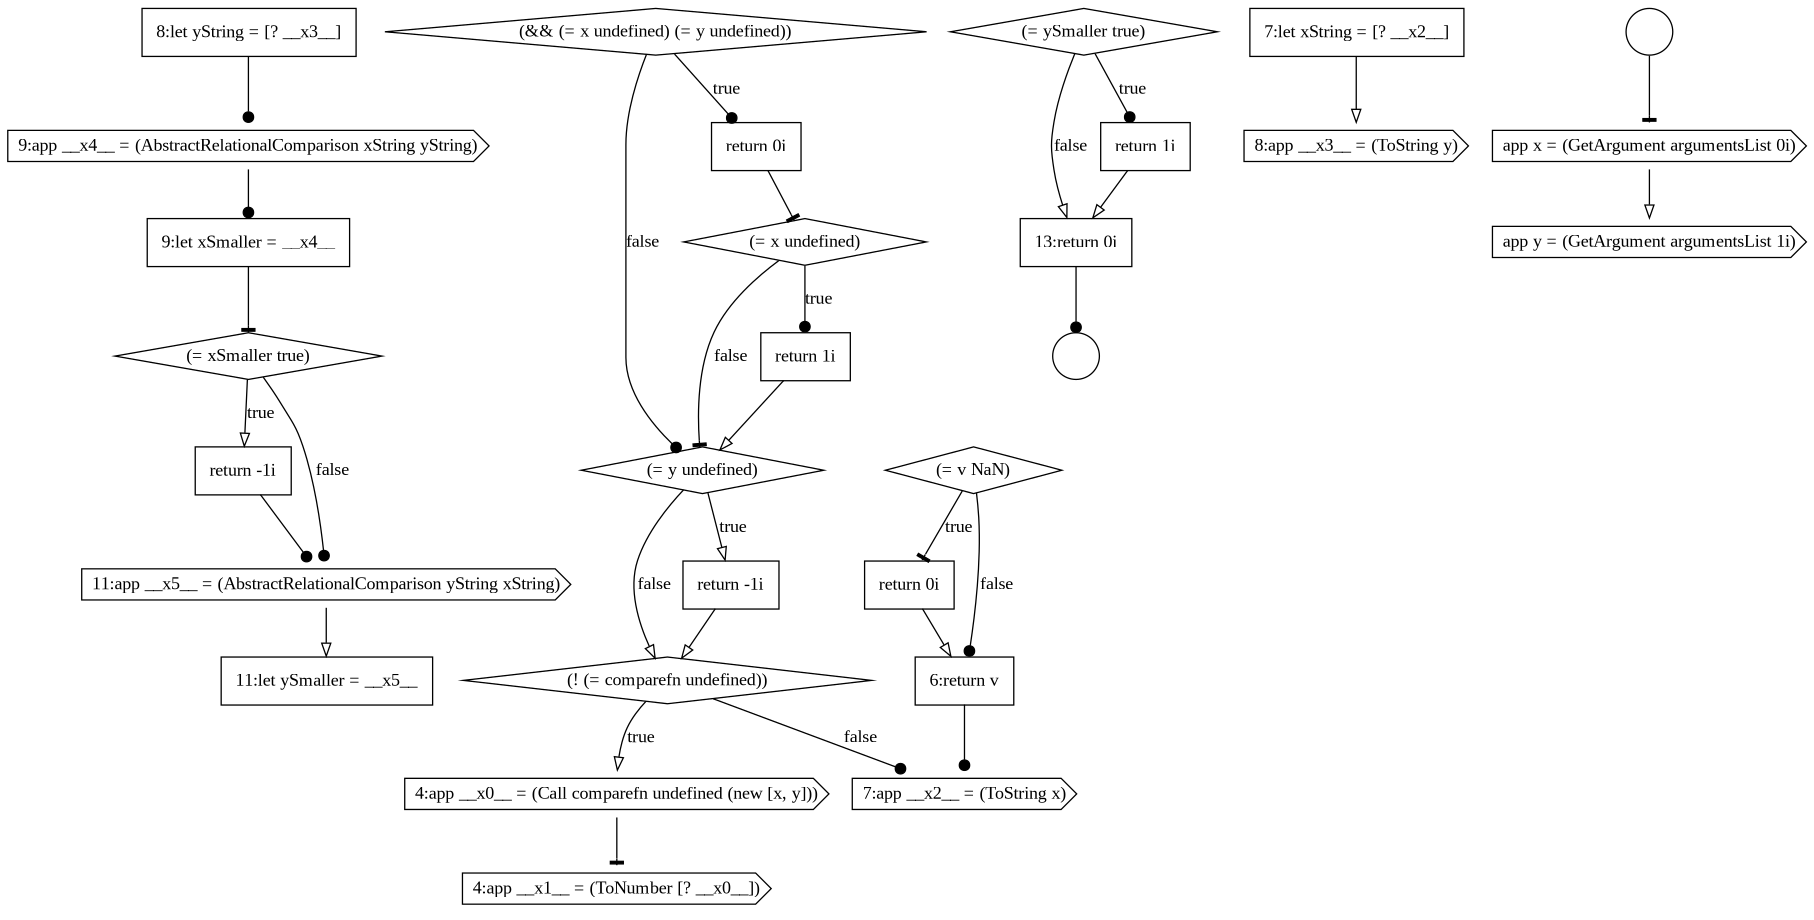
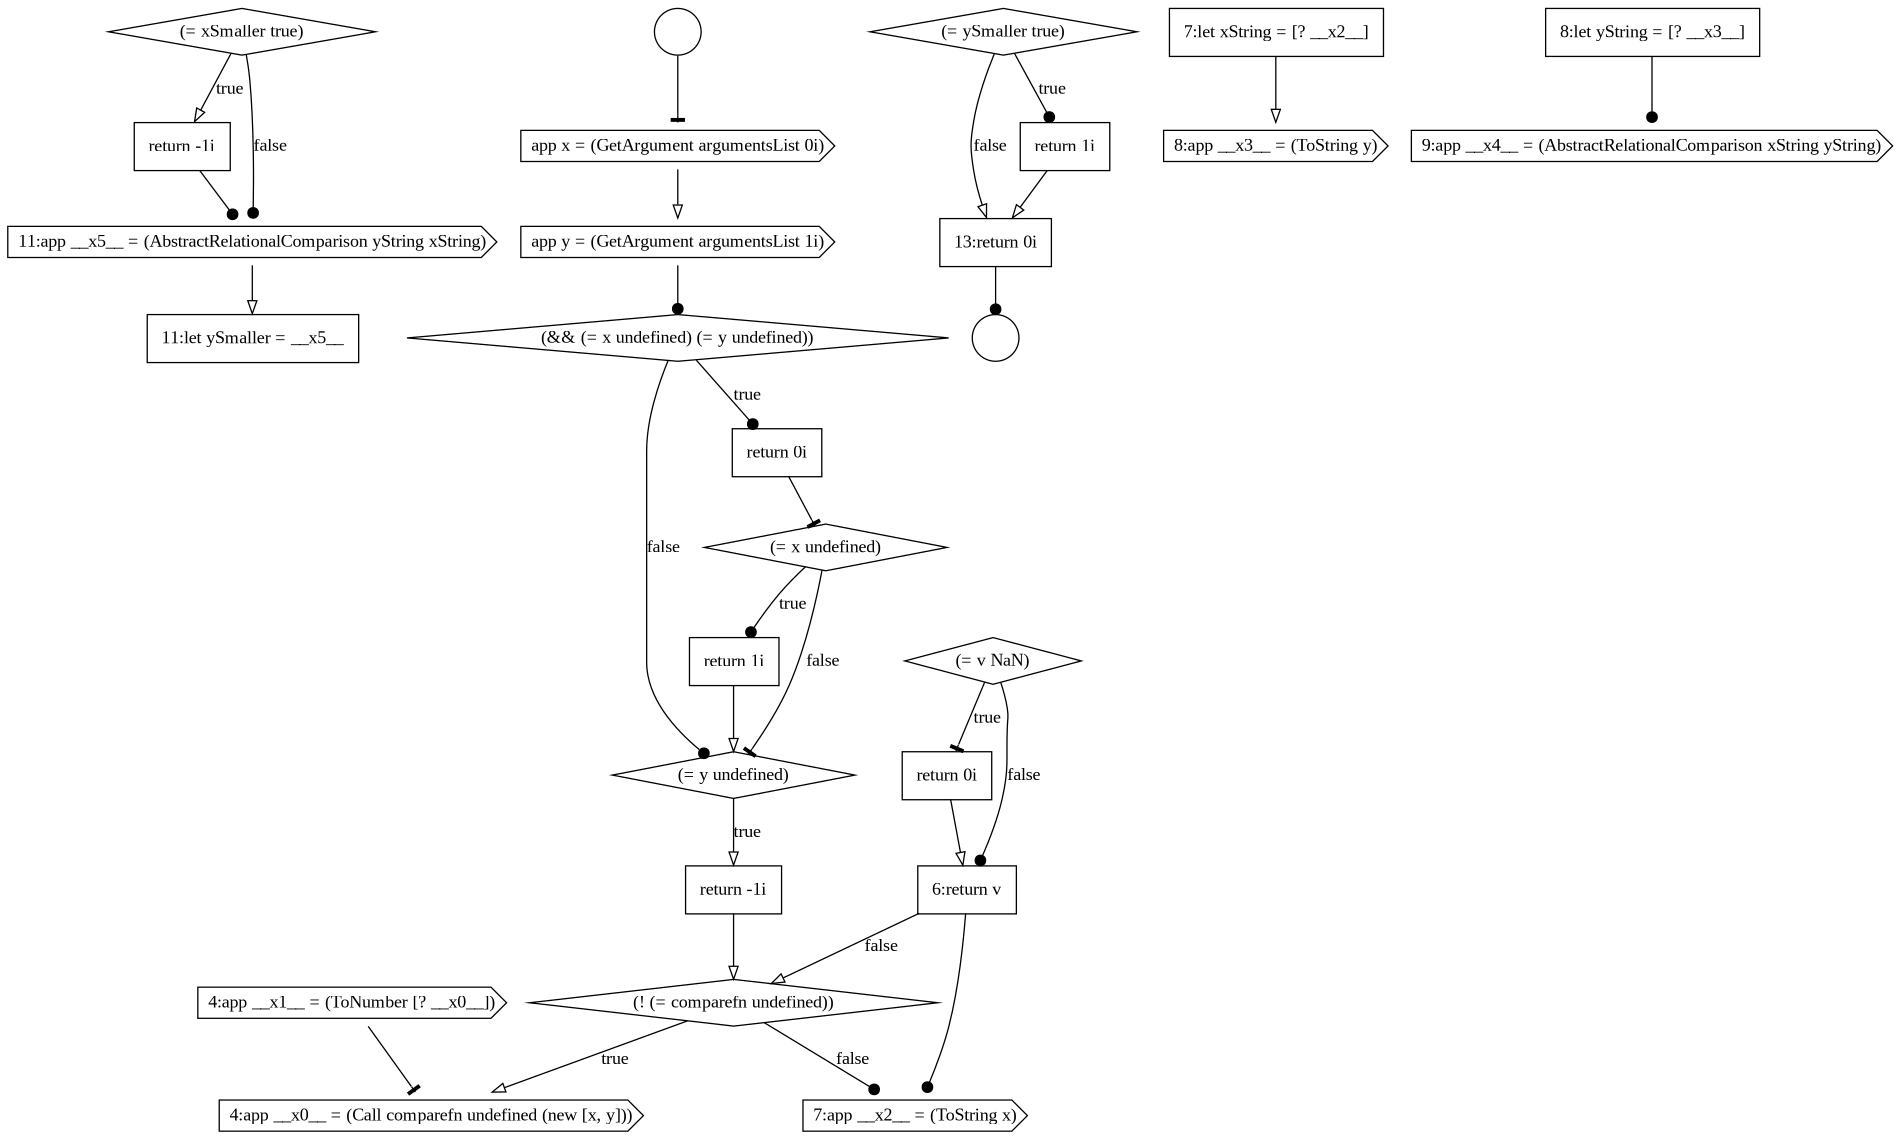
node "9:let xSmaller = __x4__": removed
edge "app y = (GetArgument argumentsList 1i)" -> "(&& (= x undefined) (= y undefined))": added
edge "(= y undefined)" -> "(! (= comparefn undefined))": now "6:return v" -> "(! (= comparefn undefined))"
edge "4:app __x0__ = (Call comparefn undefined (new [x, y]))" -> "4:app __x1__ = (ToNumber [? __x0__])": reversed
